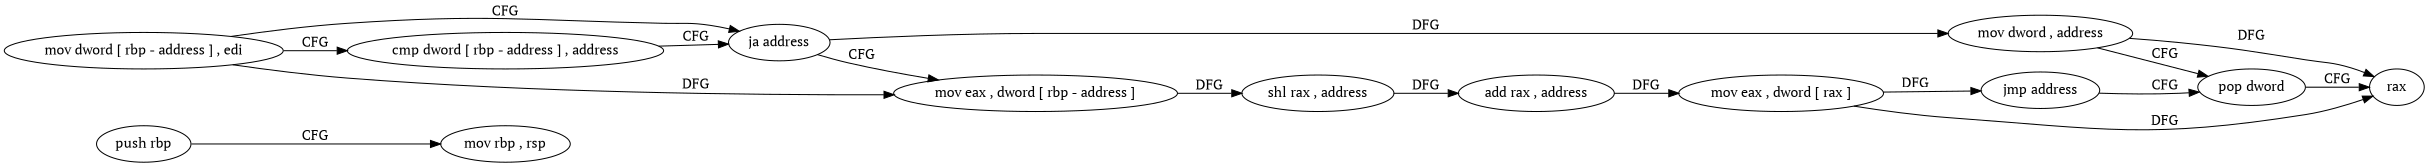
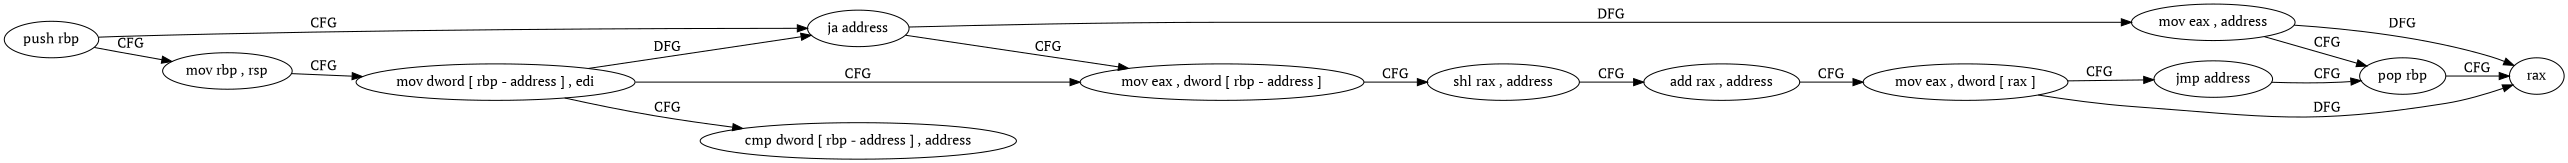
edge "mov dword [ rbp - address ] , edi" -> "ja address": label "CFG" -> "DFG"
node "mov dword , address": label "mov dword , address" -> "mov eax , address"
edge "cmp dword [ rbp - address ] , address" -> "ja address": now "push rbp" -> "ja address"
edge "mov rbp , rsp" -> "mov dword [ rbp - address ] , edi": added, label "CFG"
edge "mov eax , dword [ rax ]" -> "jmp address": label "DFG" -> "CFG"
edge "mov dword [ rbp - address ] , edi" -> "mov eax , dword [ rbp - address ]": label "DFG" -> "CFG"
edge "mov eax , dword [ rbp - address ]" -> "shl rax , address": label "DFG" -> "CFG"
edge "shl rax , address" -> "add rax , address": label "DFG" -> "CFG"
edge "add rax , address" -> "mov eax , dword [ rax ]": label "DFG" -> "CFG"
node "pop dword": label "pop dword" -> "pop rbp"
